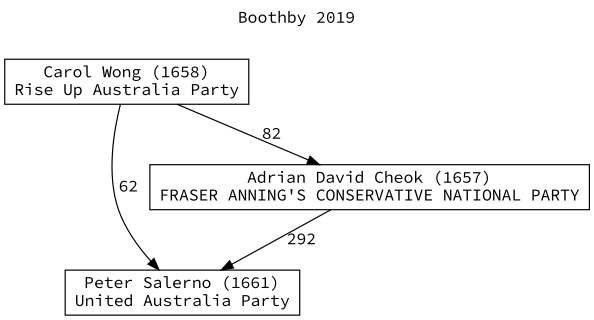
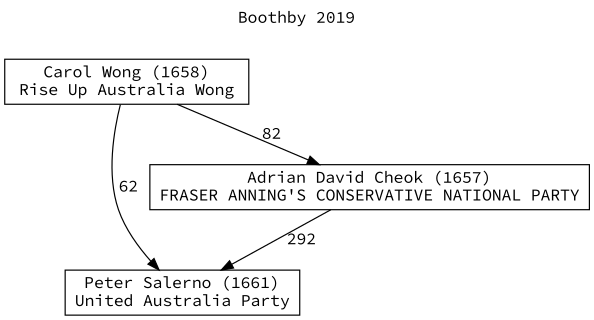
node "Carol Wong (1658) Rise Up Australia Party": label "Carol Wong (1658) Rise Up Australia Party" -> "Carol Wong (1658) Rise Up Australia Wong"
